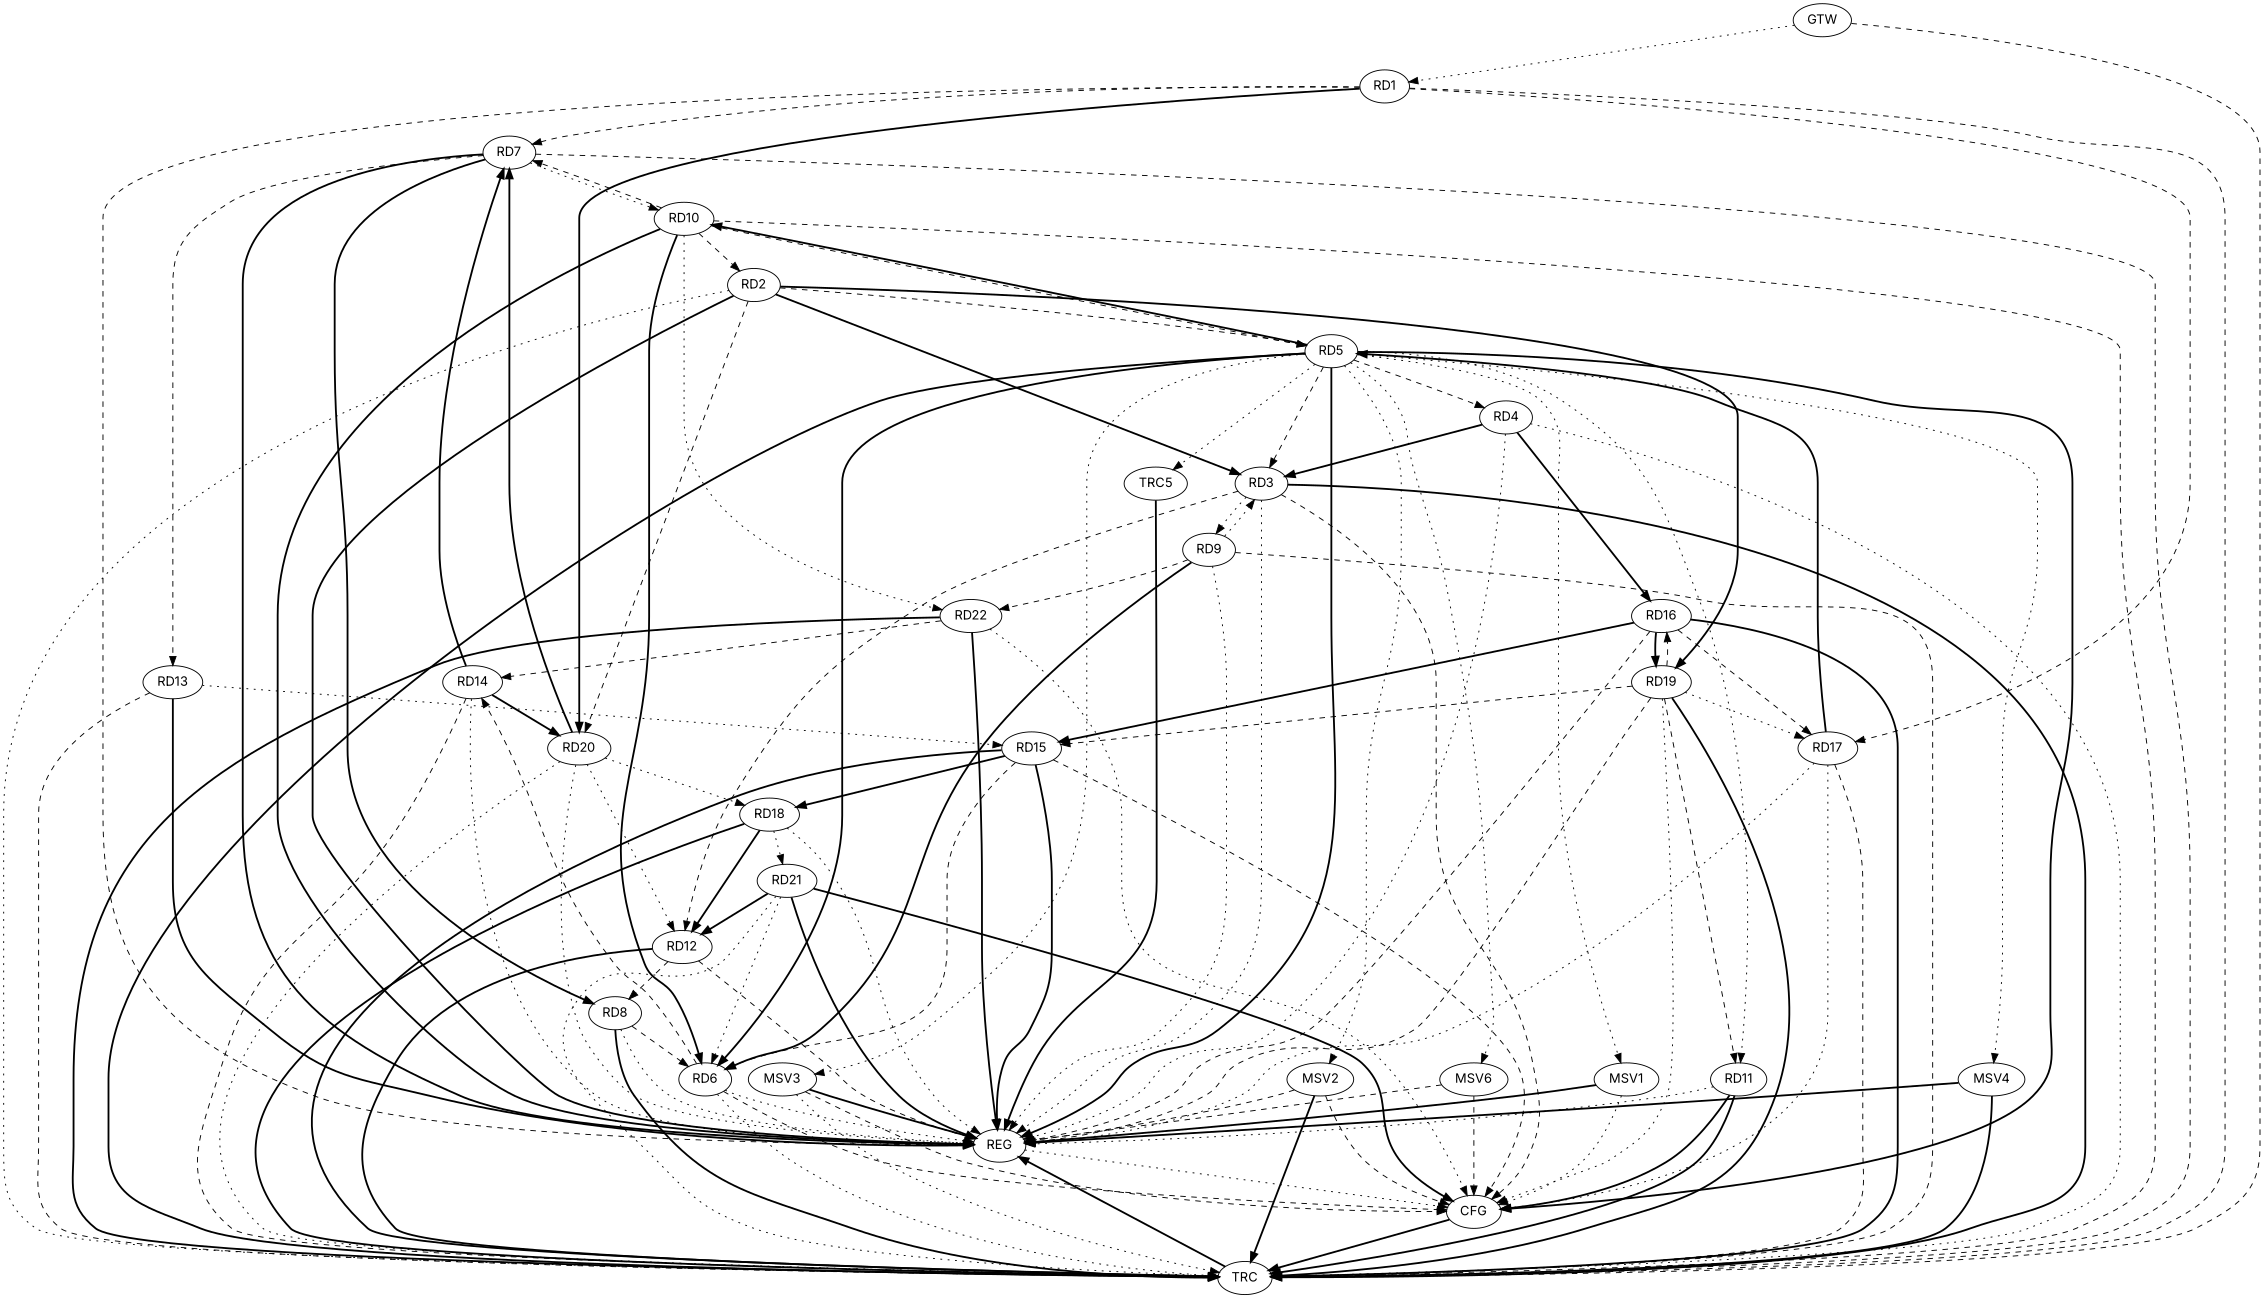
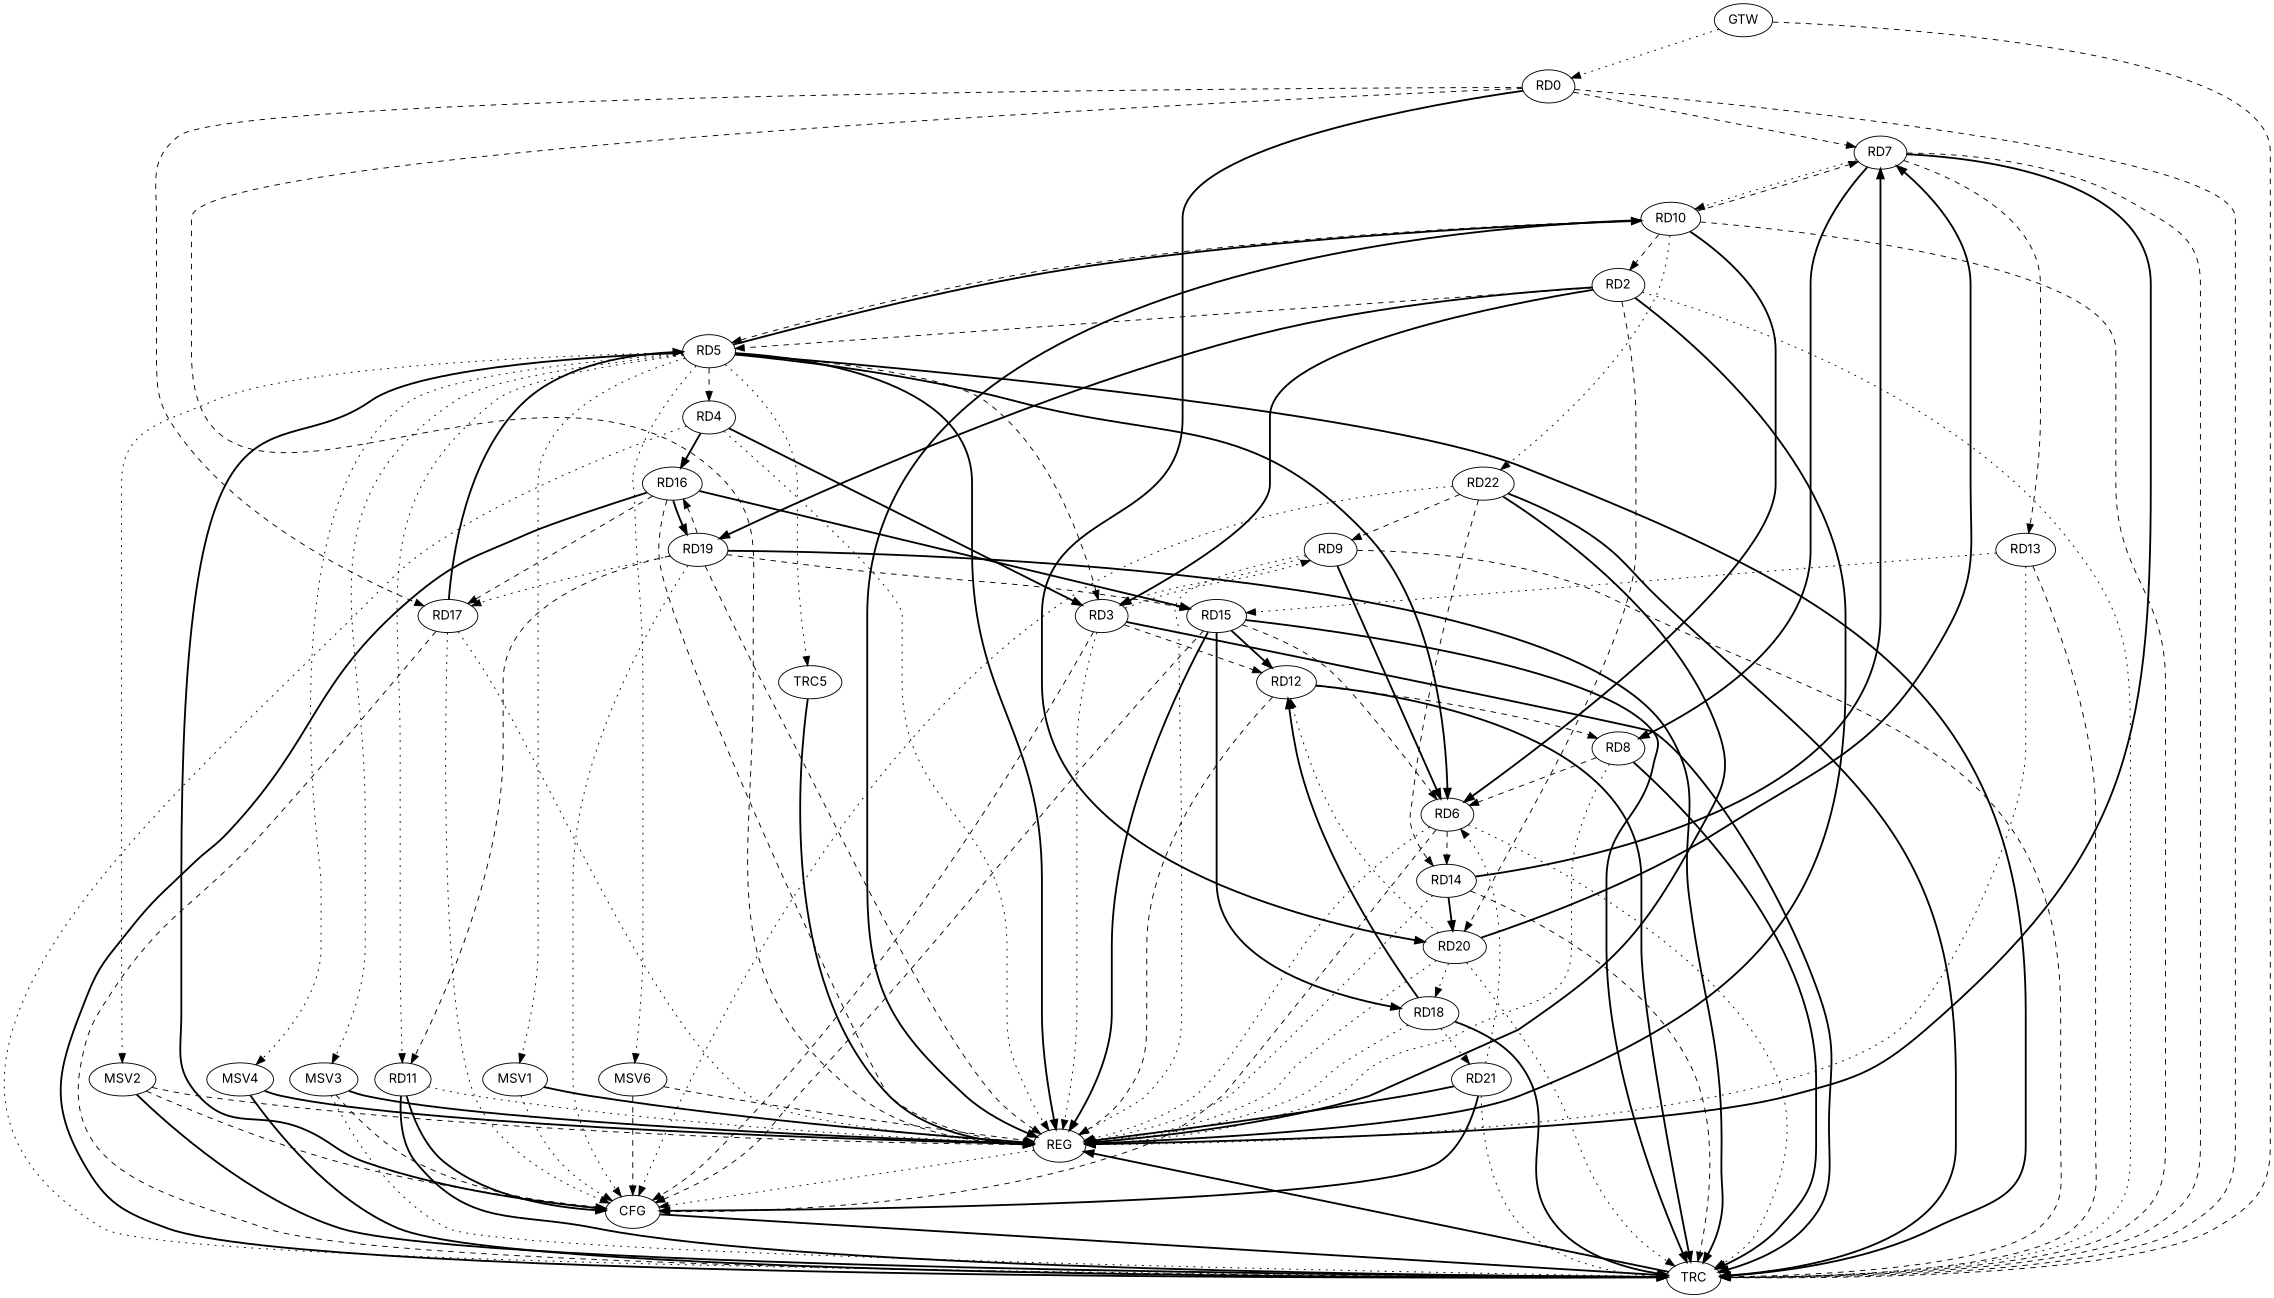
node "RD1": label "RD1" -> "RD0"
edge "RD9" -> "RD22": reversed
edge "RD21" -> "RD12": now "RD15" -> "RD12"
edge "RD13" -> "REG": style bold -> dotted
